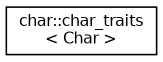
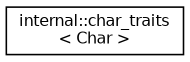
node "char::char_traits < Char >": label "char::char_traits < Char >" -> "internal::char_traits < Char >"
